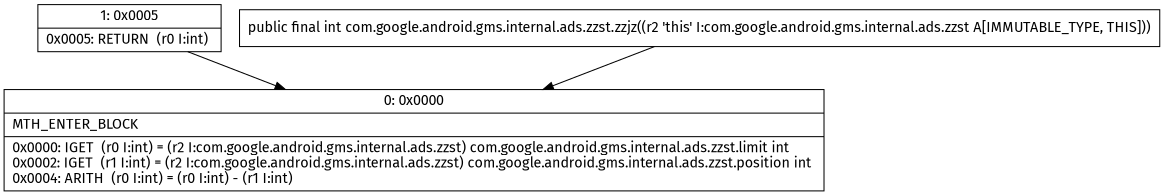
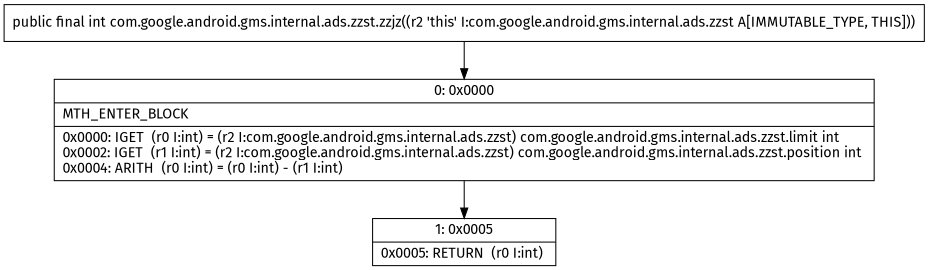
edge "1: 0x0005" -> "0: 0x0000": reversed
